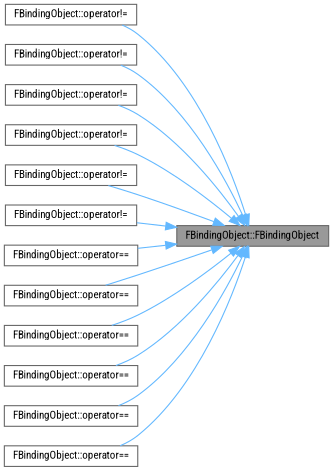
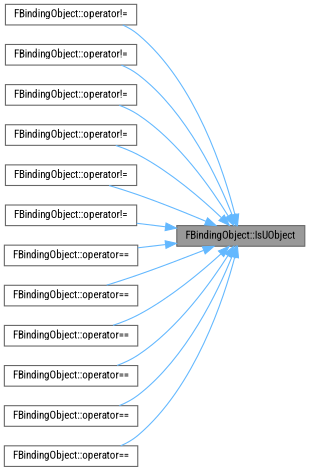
node "FBindingObject::FBindingObject": label "FBindingObject::FBindingObject" -> "FBindingObject::IsUObject"
